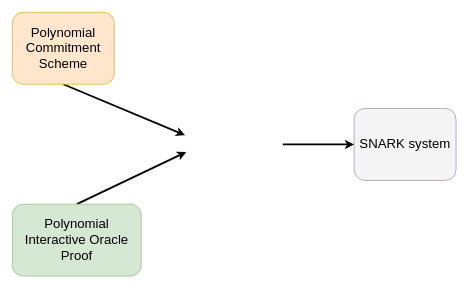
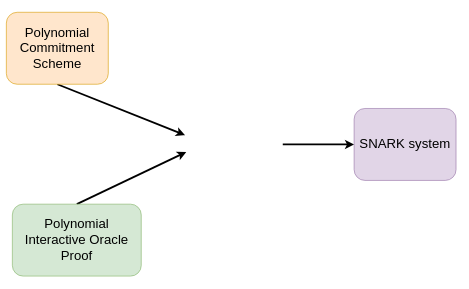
node "Polynomial Commitment Scheme": moved (63, 48) -> (57, 48)
node "SNARK system": fillcolor #f5f5f5 -> #e1d5e7
